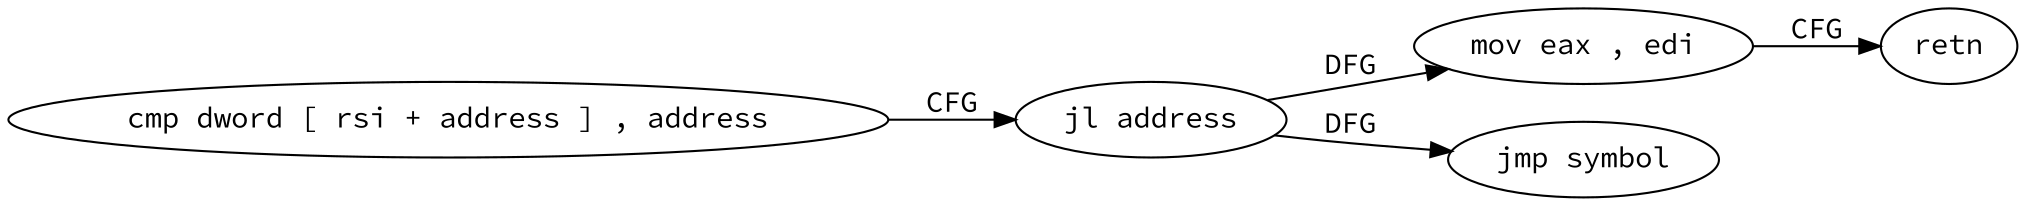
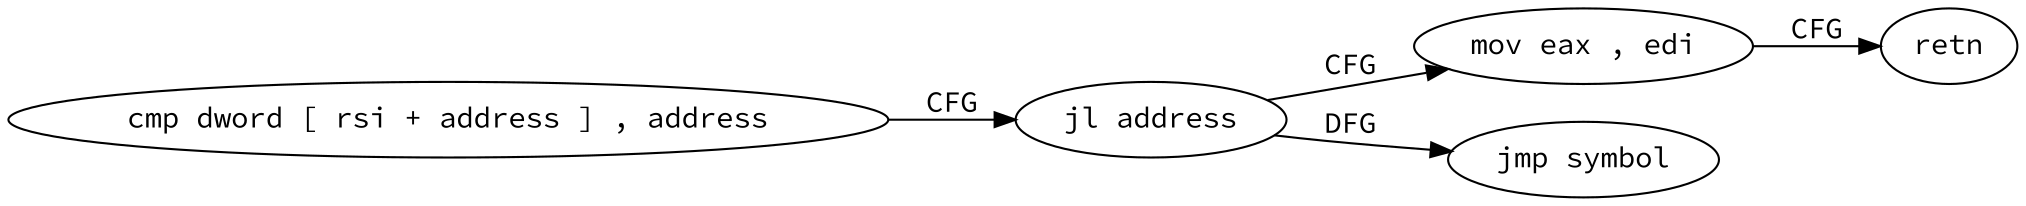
edge "jl address" -> "mov eax , edi": label "DFG" -> "CFG"
